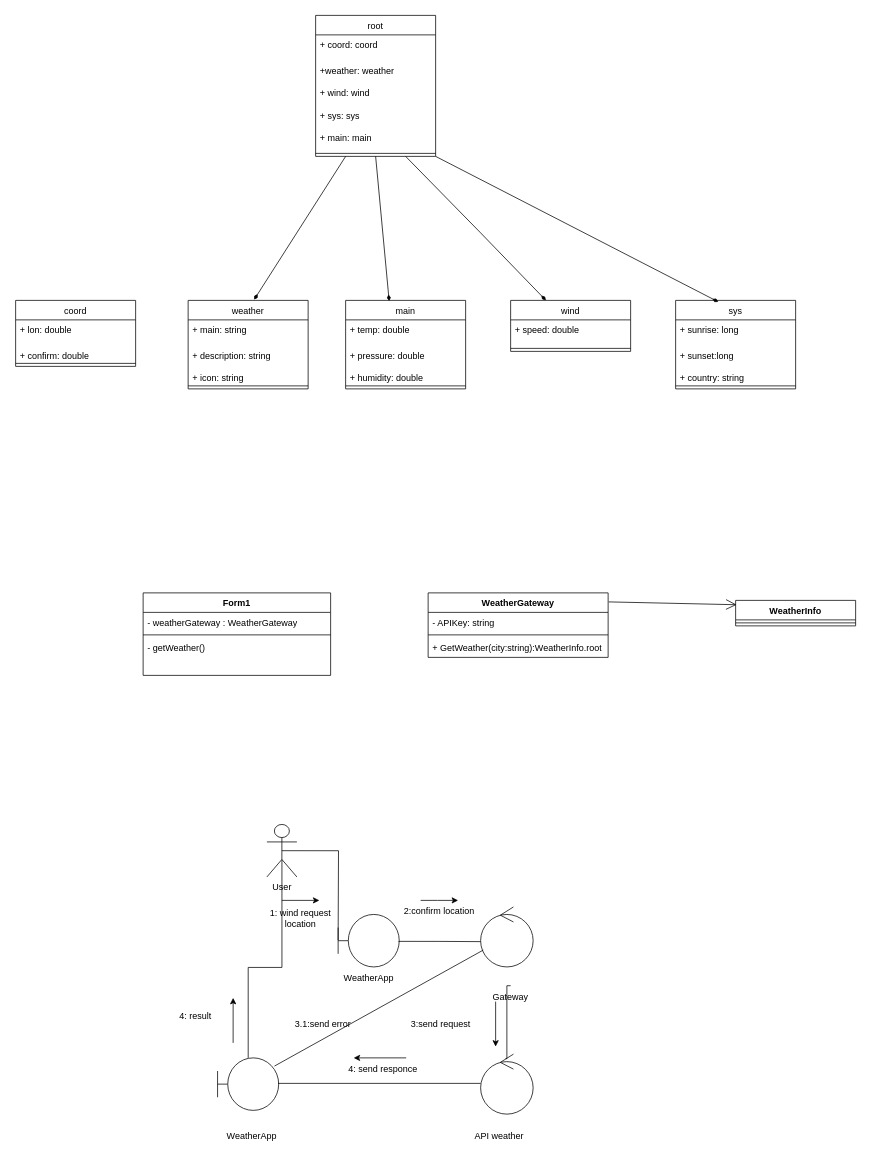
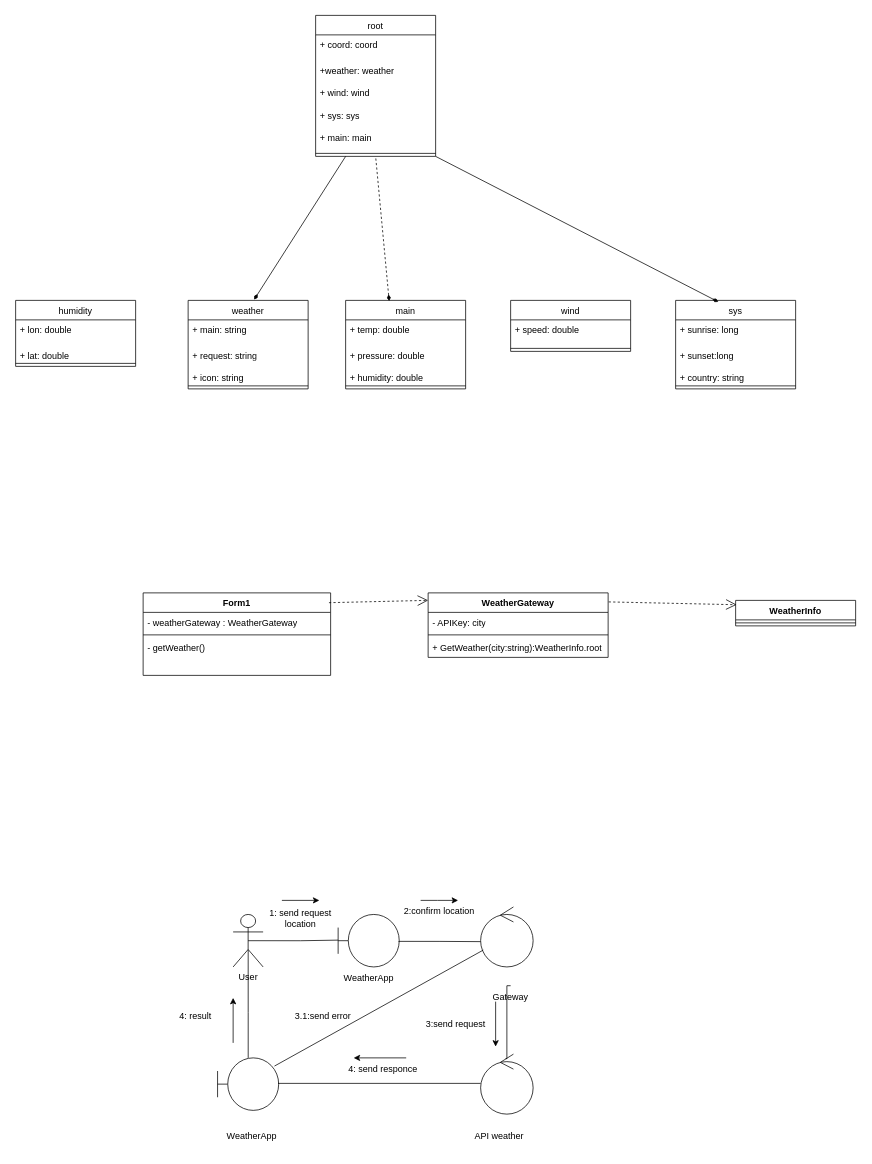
edge "root" -> "wind": removed
edge "root" -> "main": style solid -> dashed
node "coord": label "coord" -> "humidity"
node "+ confirm: double": label "+ confirm: double" -> "+ lat: double"
node "+ description: string": label "+ description: string" -> "+ request: string"
edge "Form1" -> "WeatherGateway": added
edge "WeatherGateway" -> "WeatherInfo": style solid -> dashed
node "- APIKey: string": label "- APIKey: string" -> "- APIKey: city"
node "User": moved (282, 851) -> (248, 941)
node "1: wind request location": label "1: wind request location" -> "1: send request location"
node "3.1:send error": moved (323, 1024) -> (323, 1017)
node "3:send request": moved (440, 1024) -> (455, 1024)
